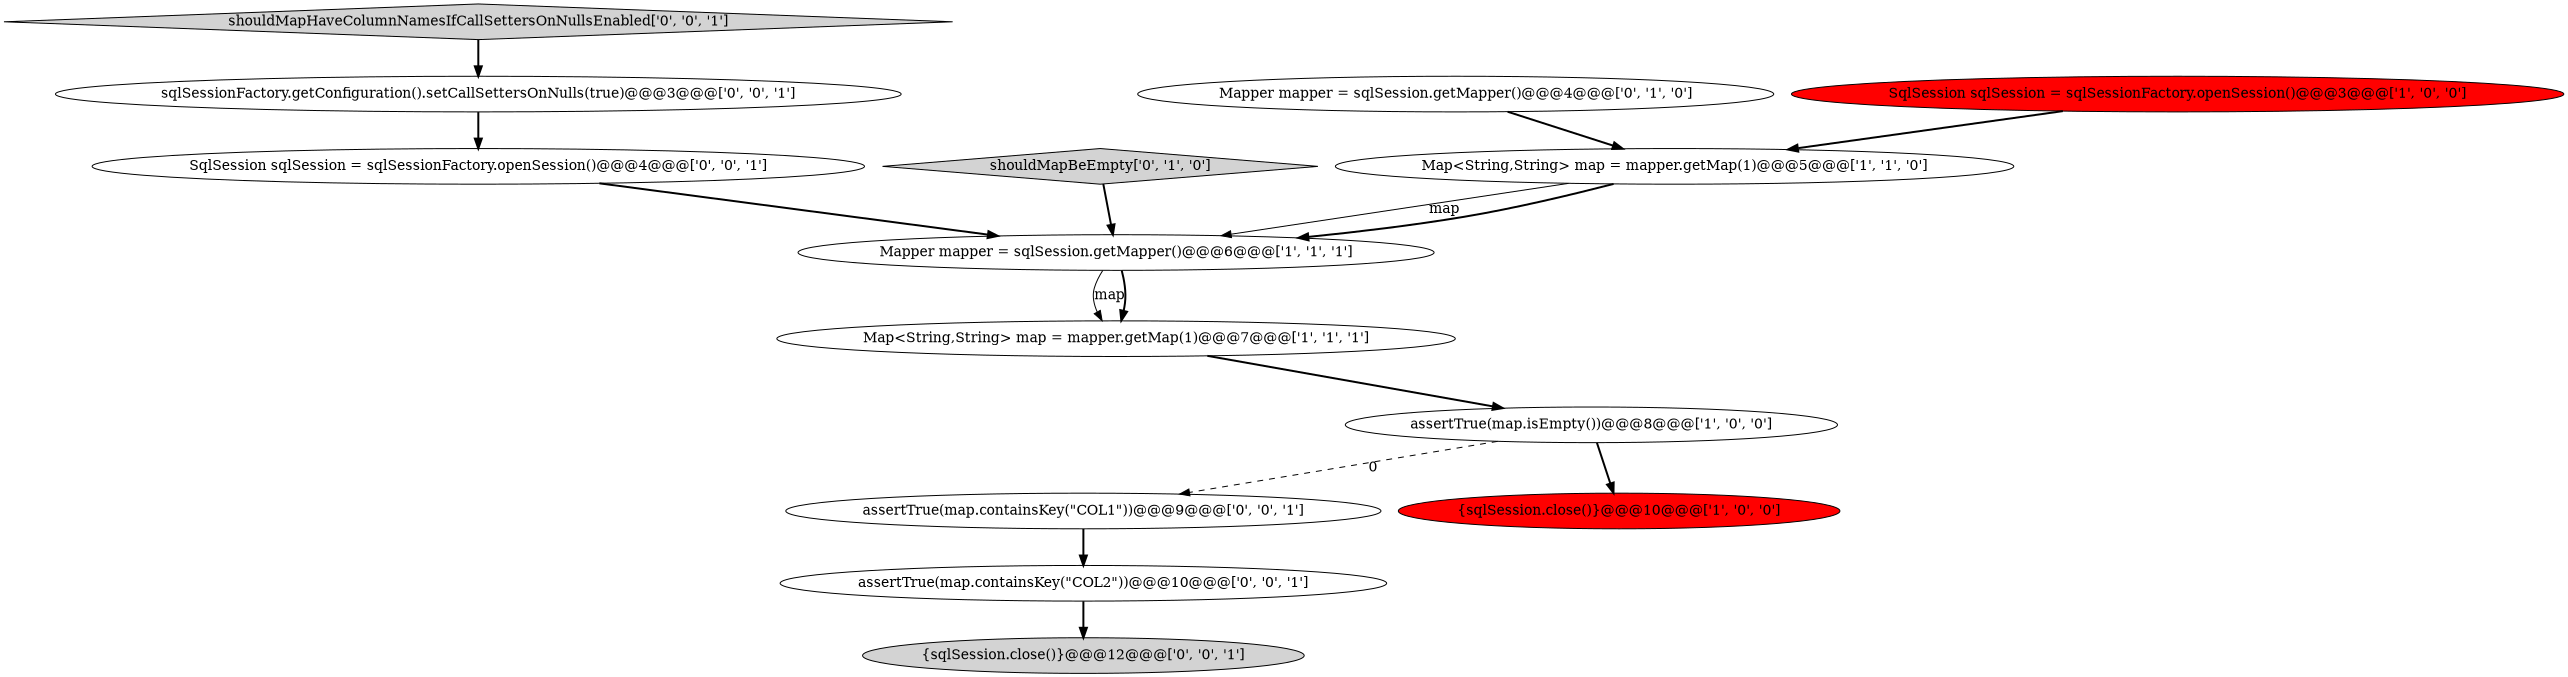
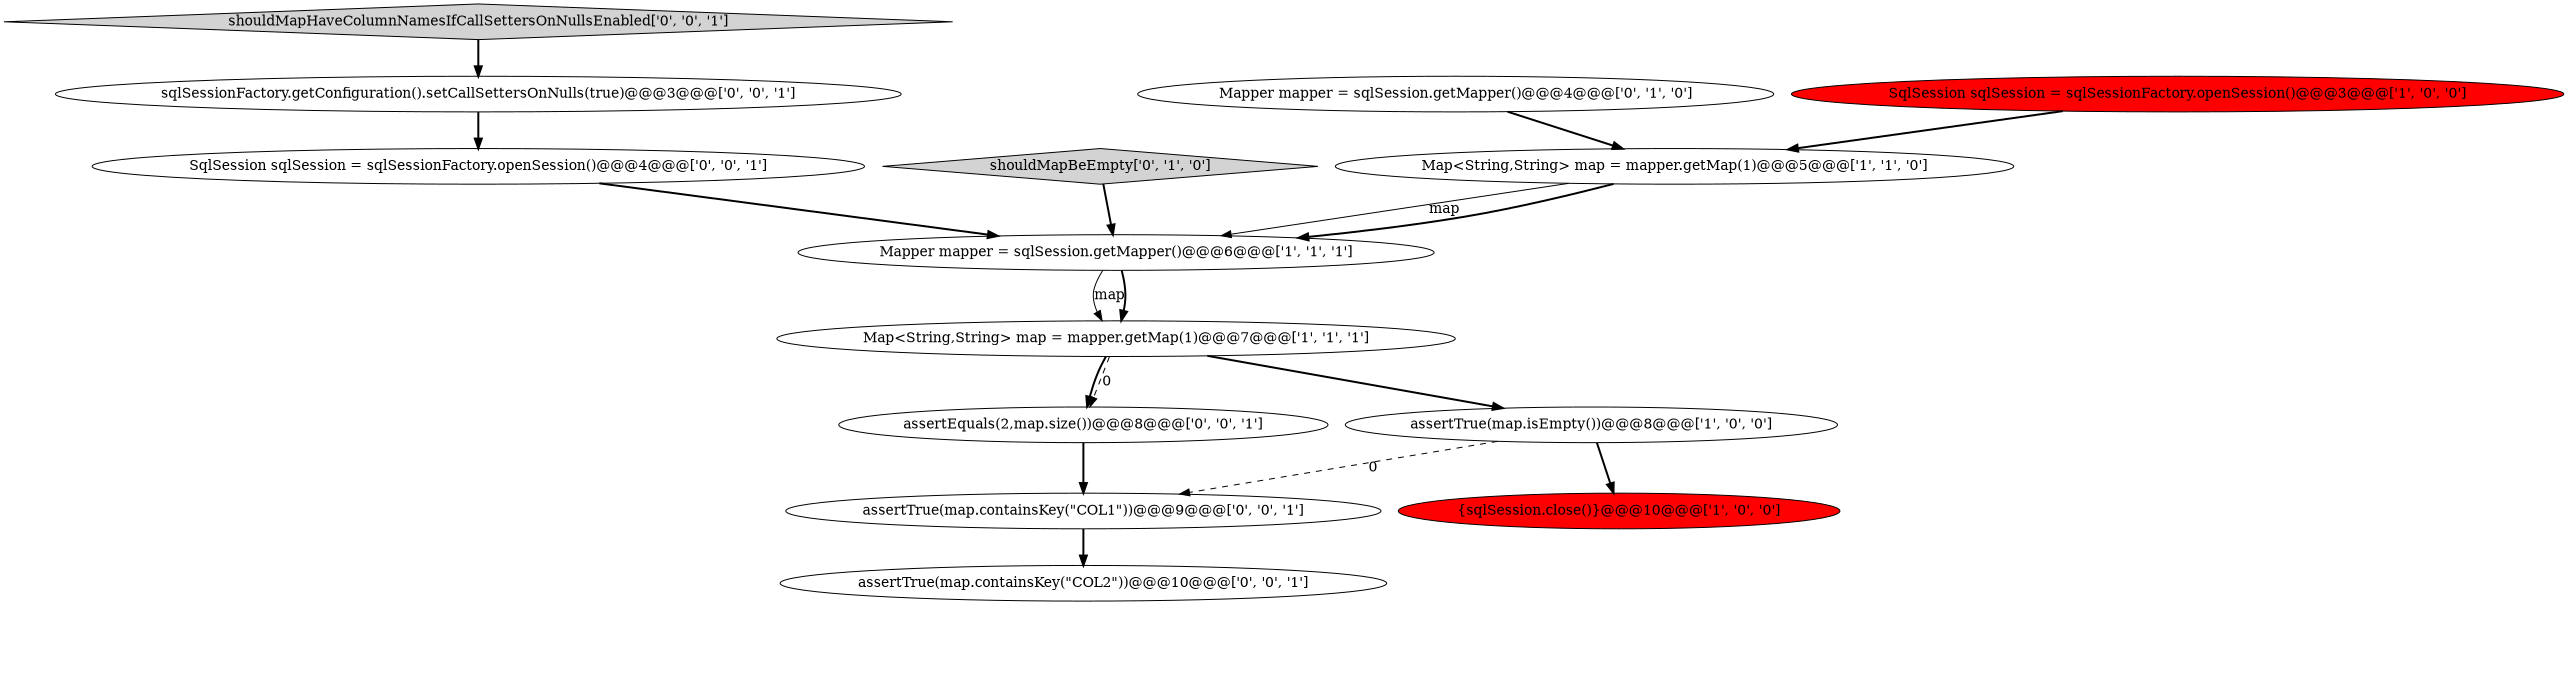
node "assertEquals(2,map.size())@@@8@@@['0', '0', '1']": added
node "{sqlSession.close()}@@@12@@@['0', '0', '1']": removed
